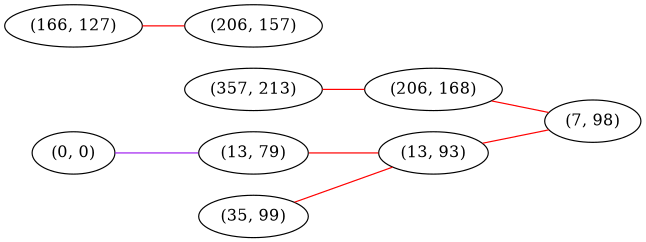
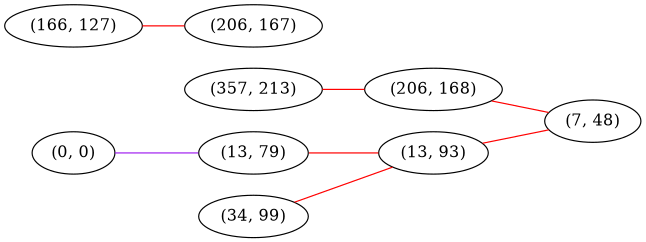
node "(206, 157)": label "(206, 157)" -> "(206, 167)"
node "(7, 98)": label "(7, 98)" -> "(7, 48)"
node "(35, 99)": label "(35, 99)" -> "(34, 99)"
